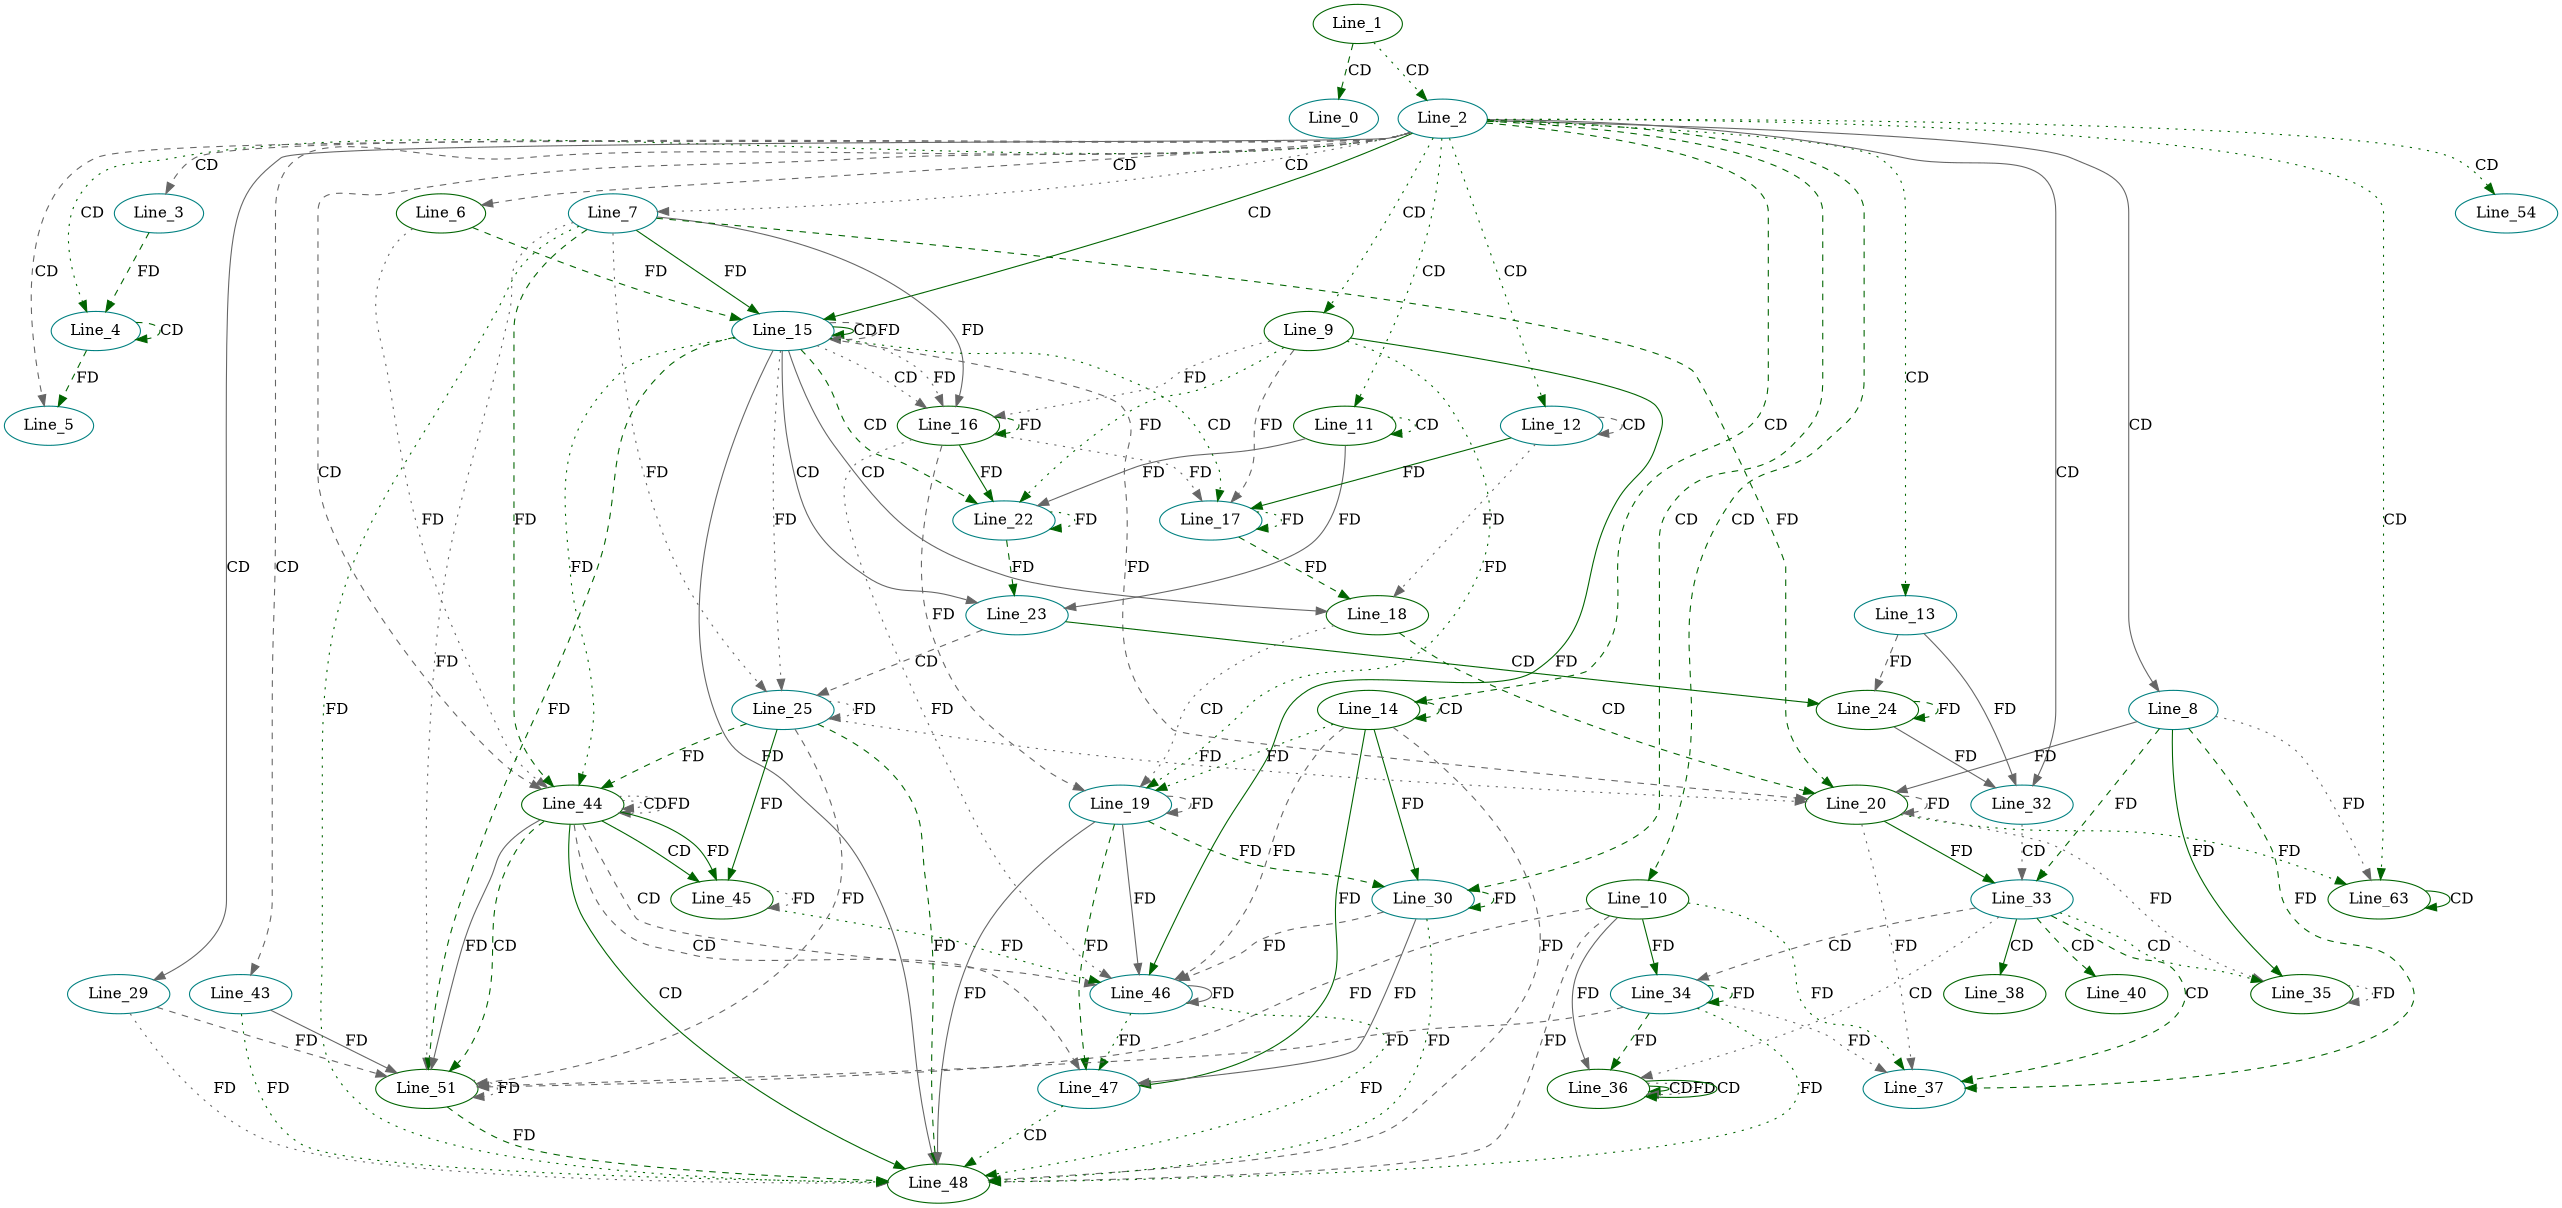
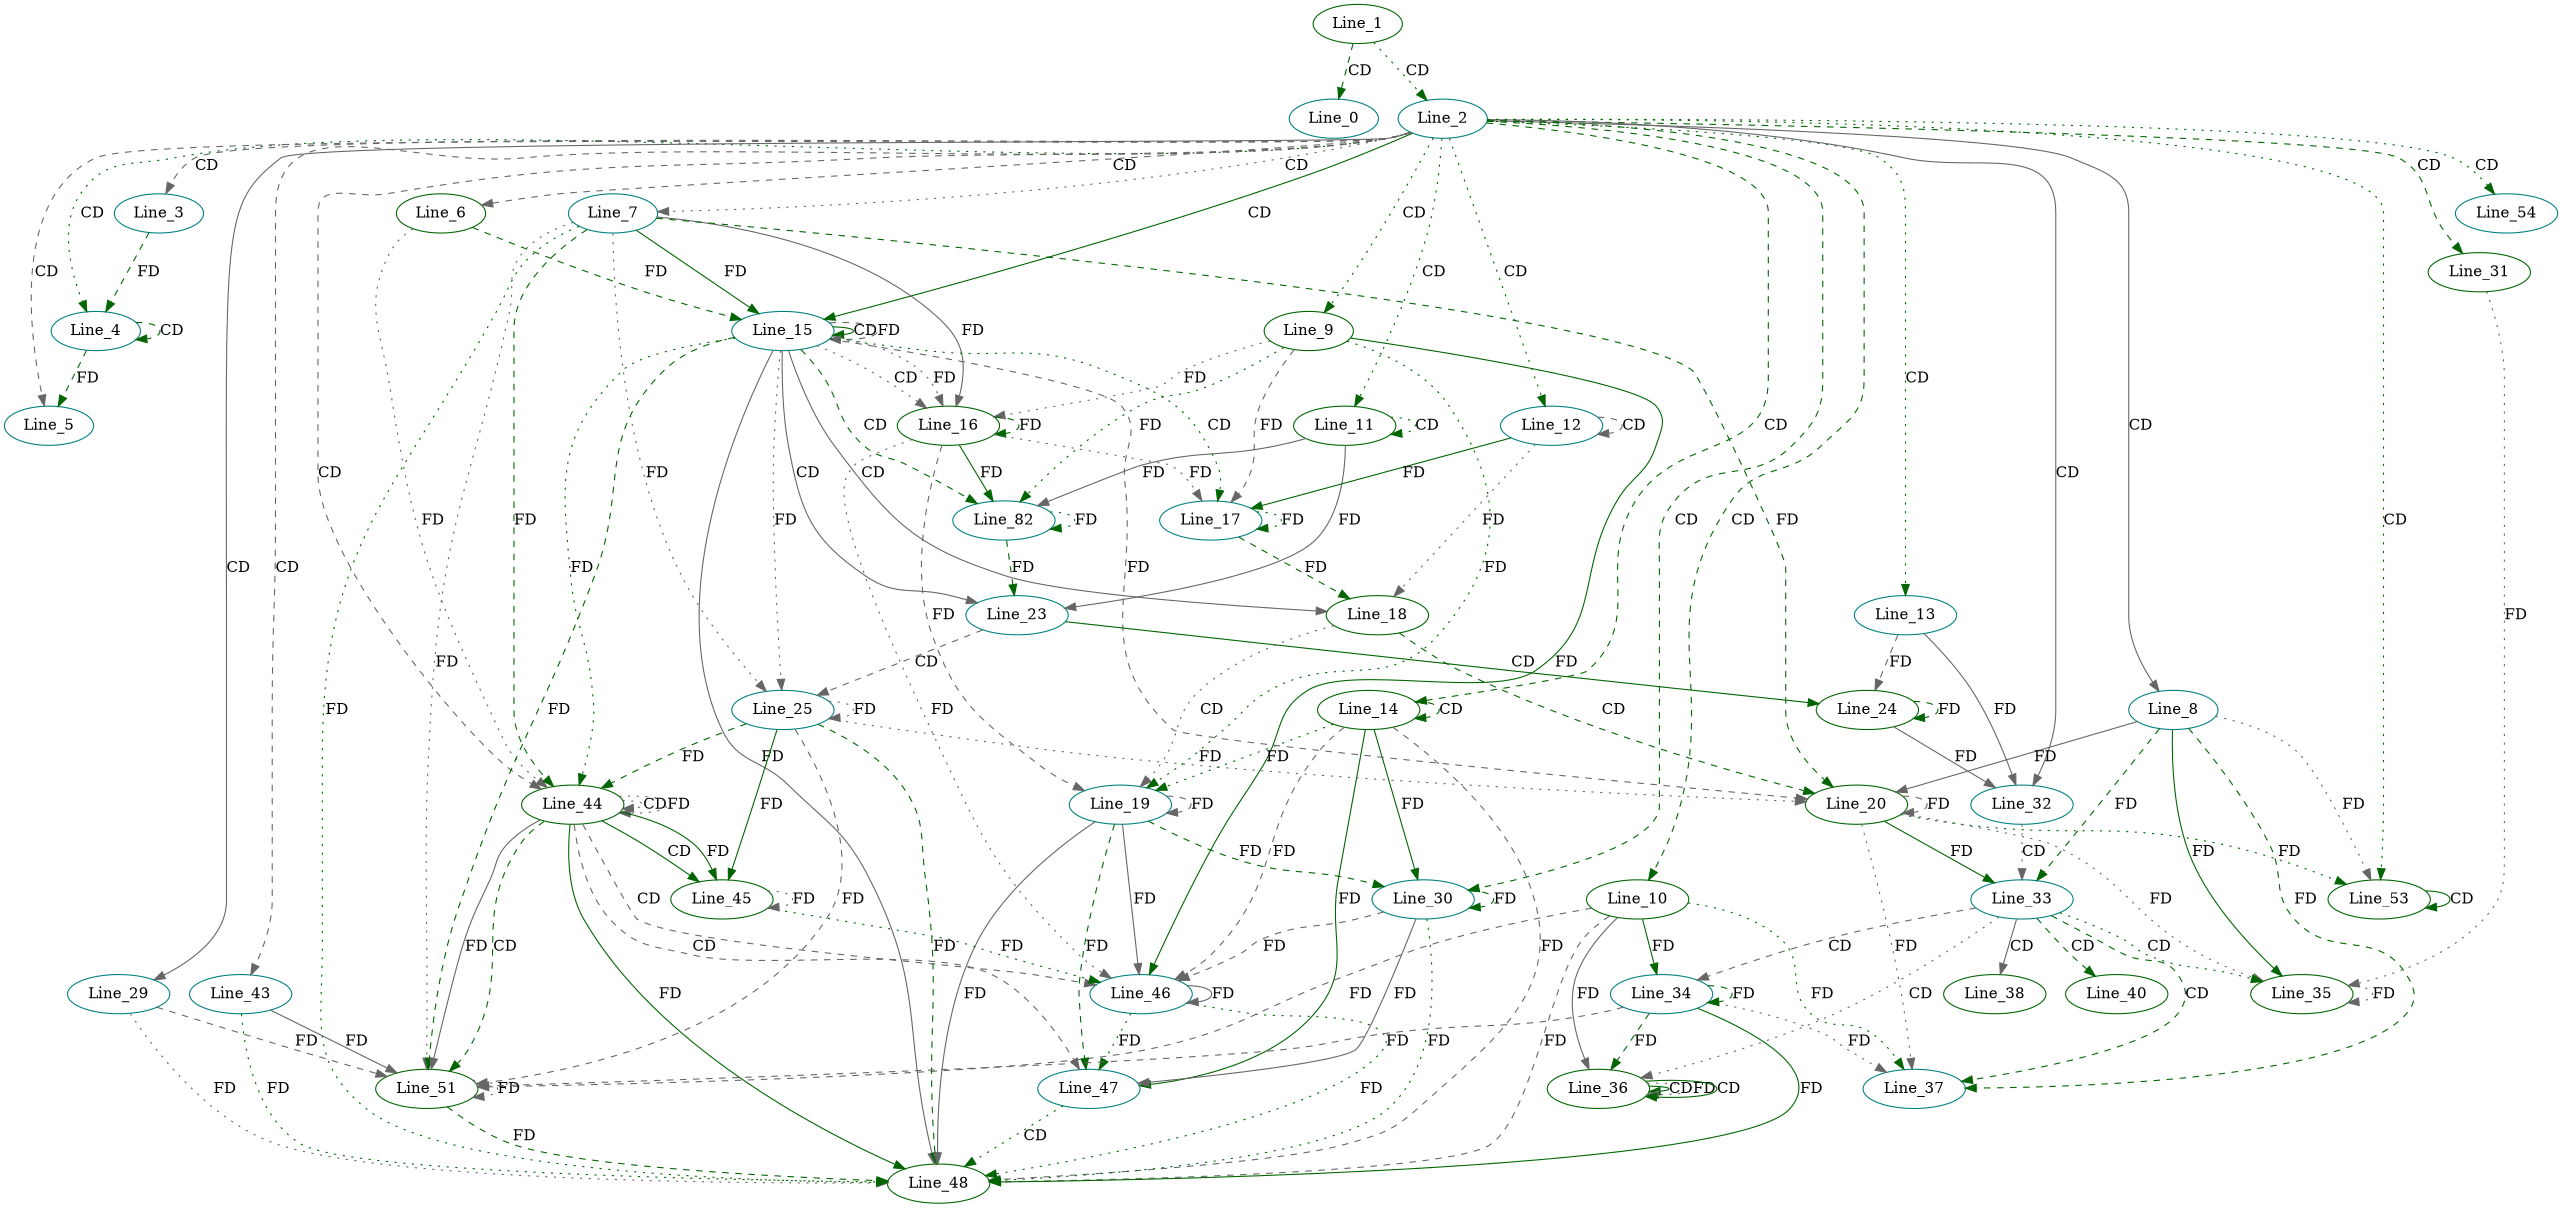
node "Line_31": added
node "Line_22": label "Line_22" -> "Line_82"
node "Line_63": label "Line_63" -> "Line_53"
edge "Line_33" -> "Line_38": color darkgreen -> gray40
edge "Line_44" -> "Line_48": label "CD" -> "FD"
edge "Line_34" -> "Line_48": style dotted -> solid
